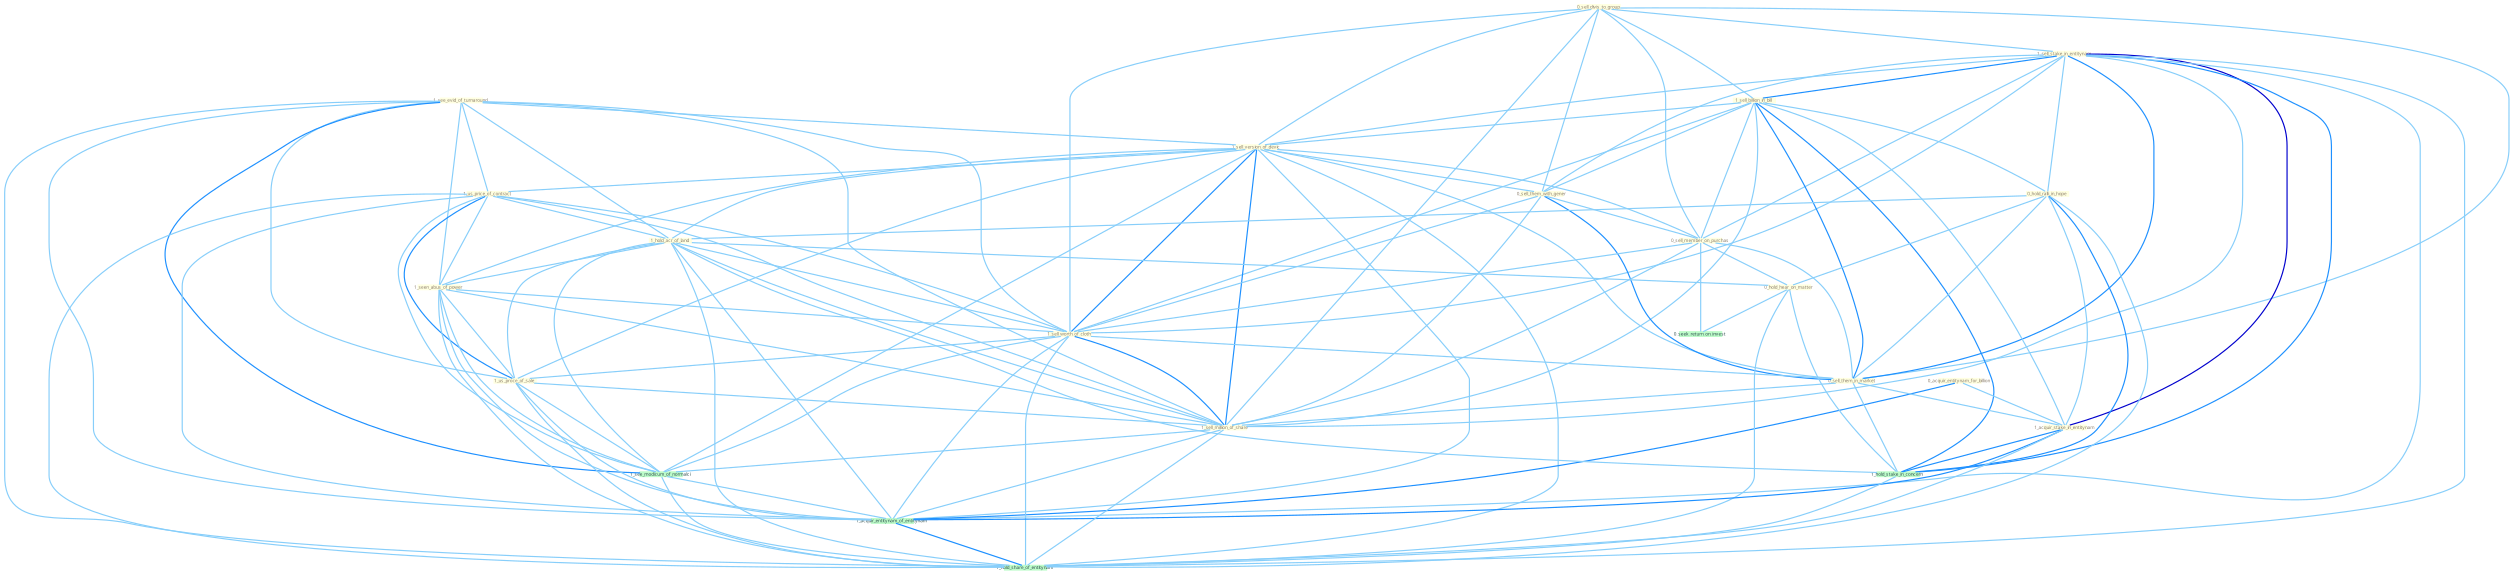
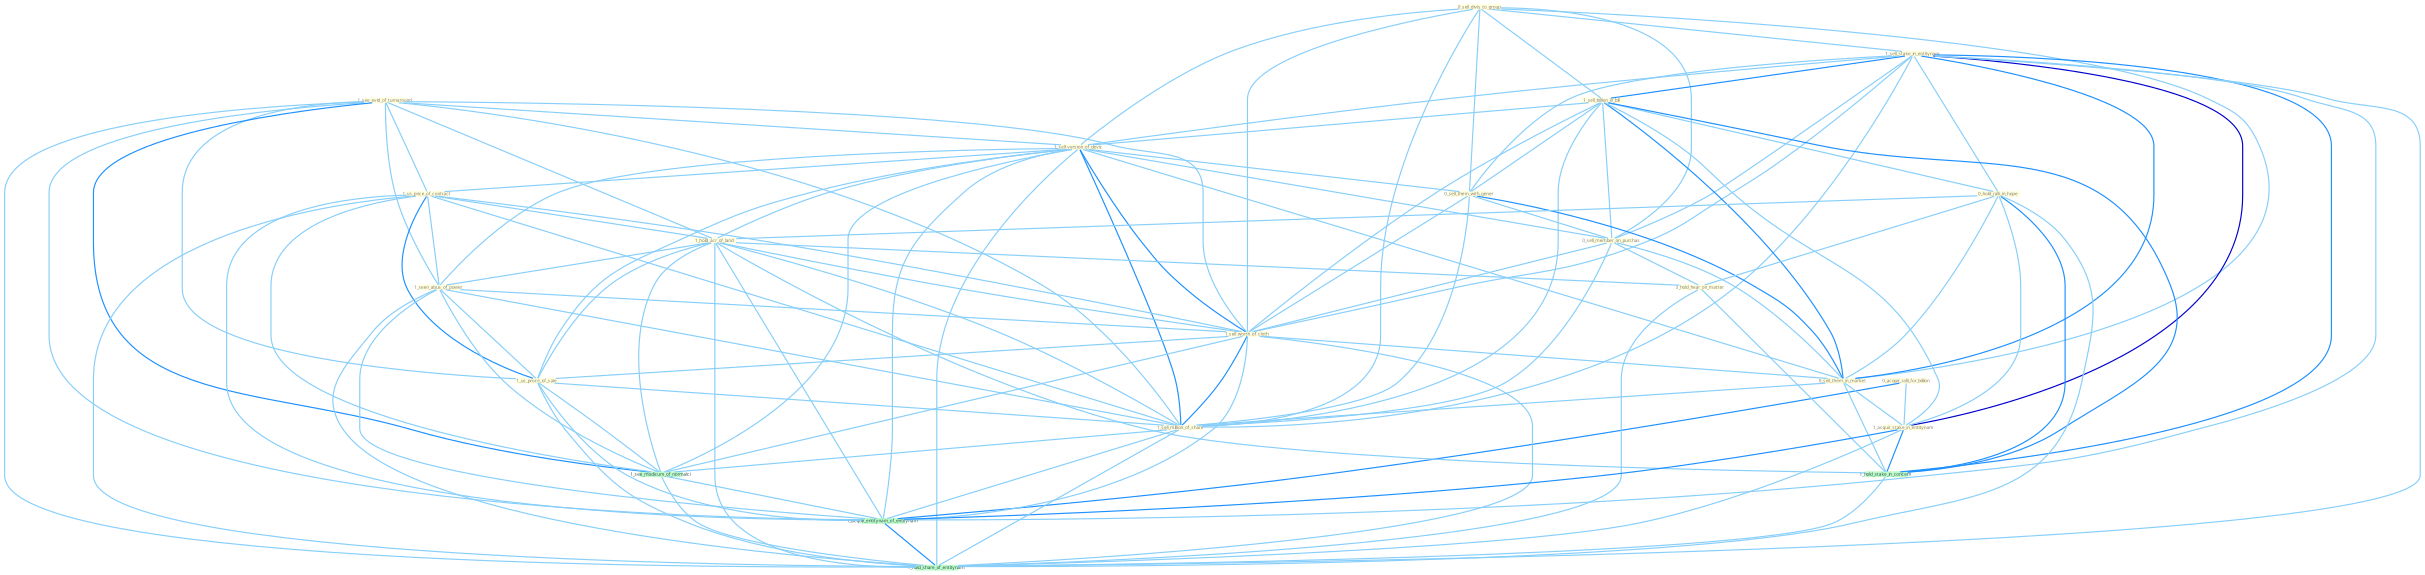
node "0_seek_return_on_invest": removed
node "0_acquir_entitynam_for_billion": label "0_acquir_entitynam_for_billion" -> "0_acquir_ralli_for_billion"
